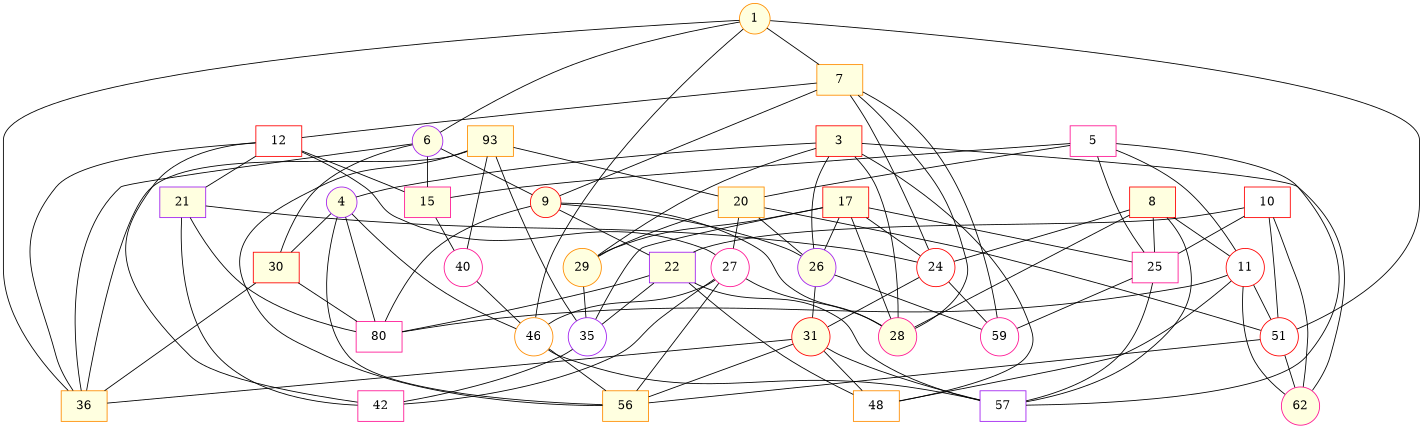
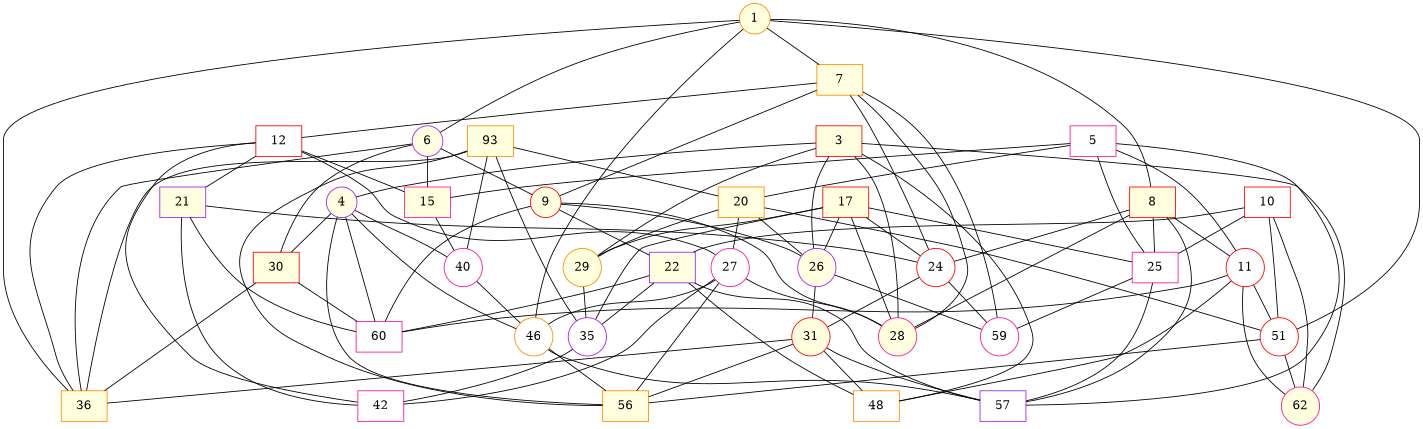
edge "1" -- "8": added
edge "4" -- "40": added
node "80": label "80" -> "60"
